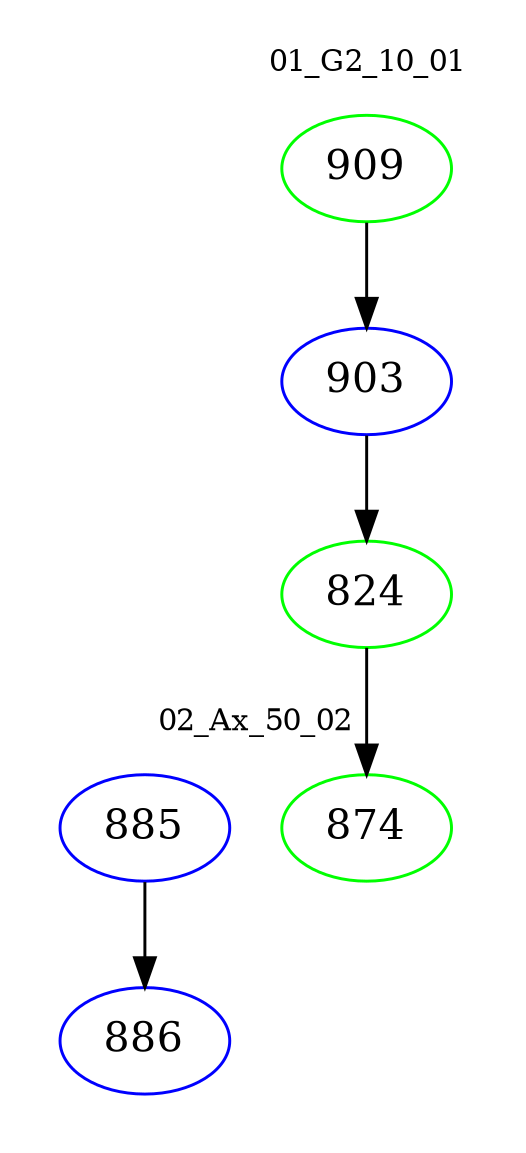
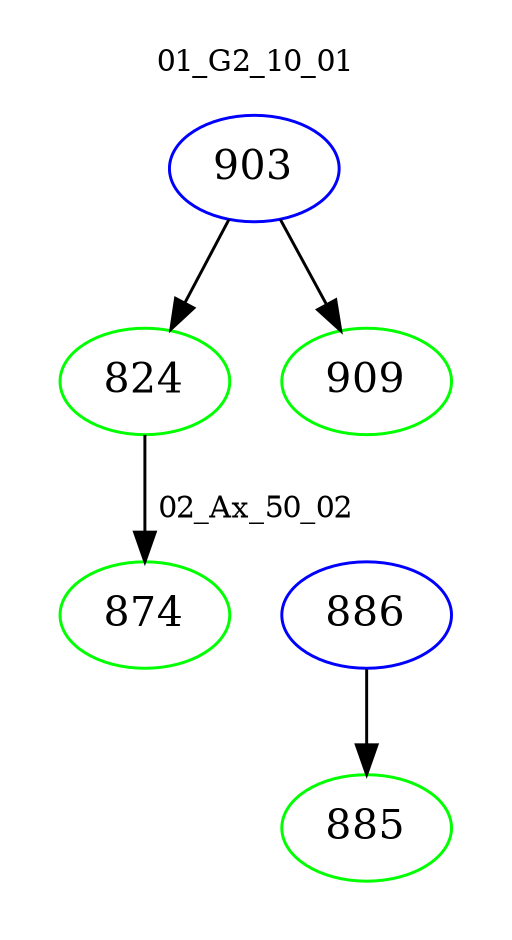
edge "909" -> "903": reversed
node "885": color blue -> green
edge "885" -> "886": reversed
